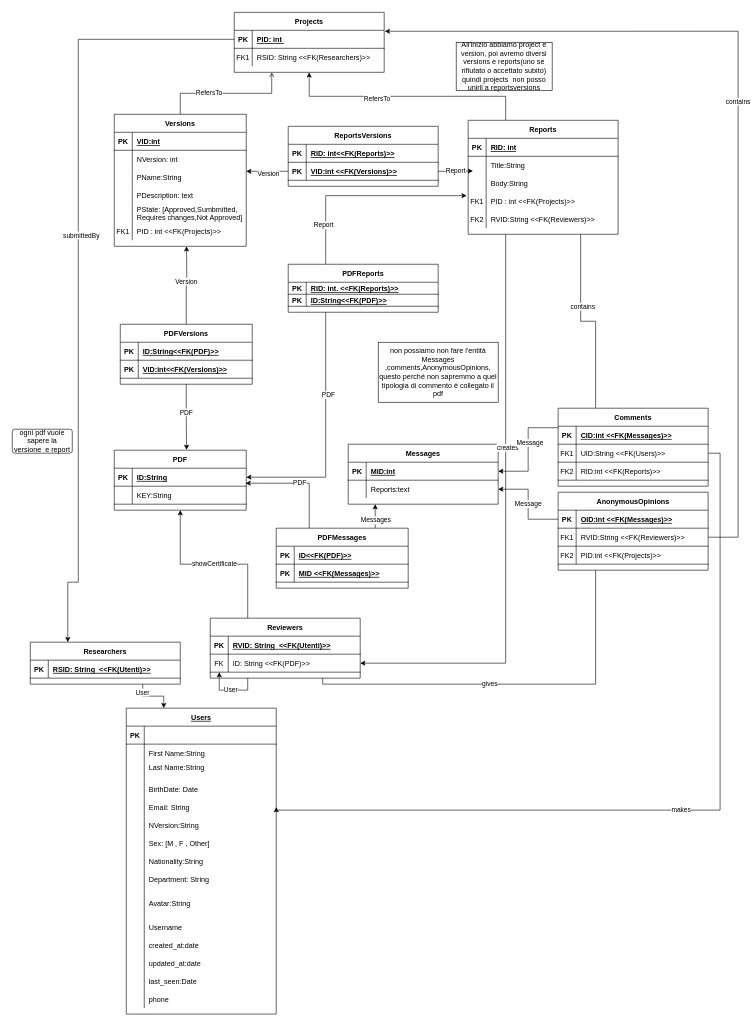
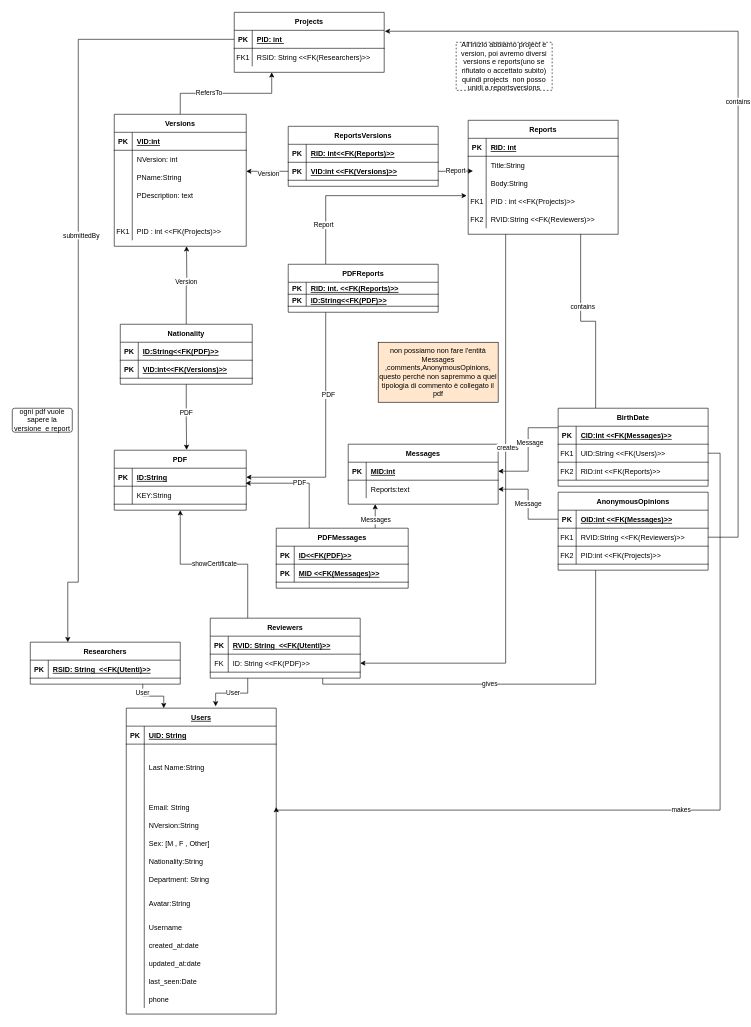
node "All'inizio abbiamo project e version, poi avremo diversi versions e reports(uno se rifiutato o accettato subito) quindi projects non posso unirli a reportsversions": style solid -> dashed
edge "Versions" -> "Projects": arrowhead open -> classic
edge "Reports" -> "Projects": removed, label "RefersTo"
node "PState: [Approved,Sumbmitted, Requires changes,Not Approved]": removed
node "PDFVersions": label "PDFVersions" -> "Nationality"
node "non possiamo non fare l'entità Messages ,comments,AnonymousOpinions, questo perché non sapremmo a quel tipologia di commento è collegato il pdf": fillcolor #ffffff -> #ffe6cc
node "Comments": label "Comments" -> "BirthDate"
node "ogni pdf vuole sapere la versione e report": moved (42, 441) -> (42, 420)
edge "Reviewers" -> "FK": now "Reviewers" -> "Users"
node "UID: String": added
node "First Name:String": removed
node "BirthDate: Date": removed
